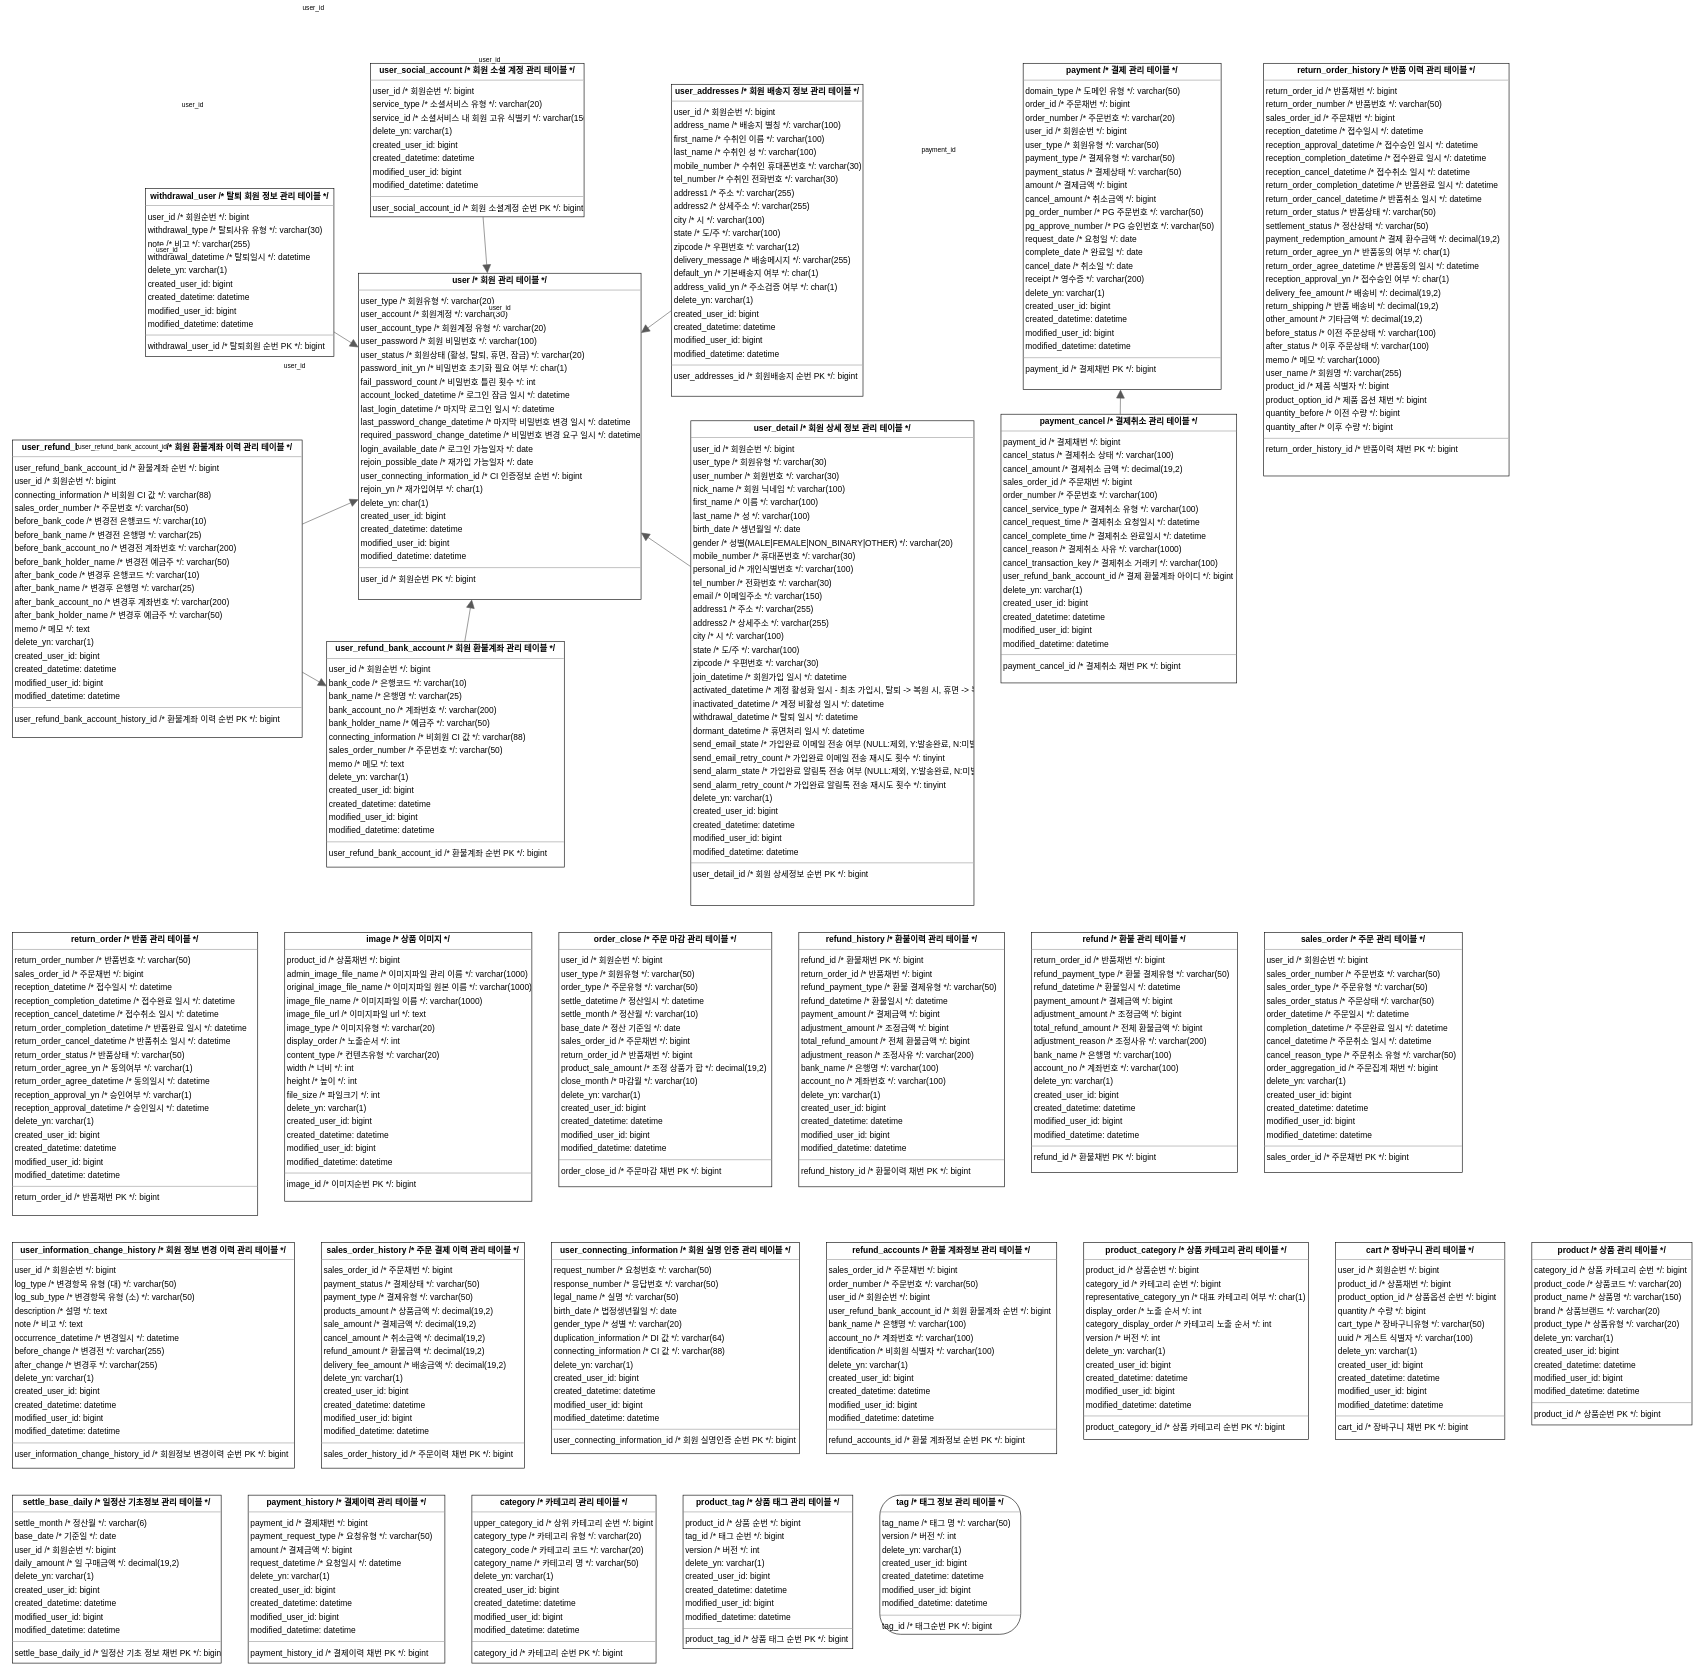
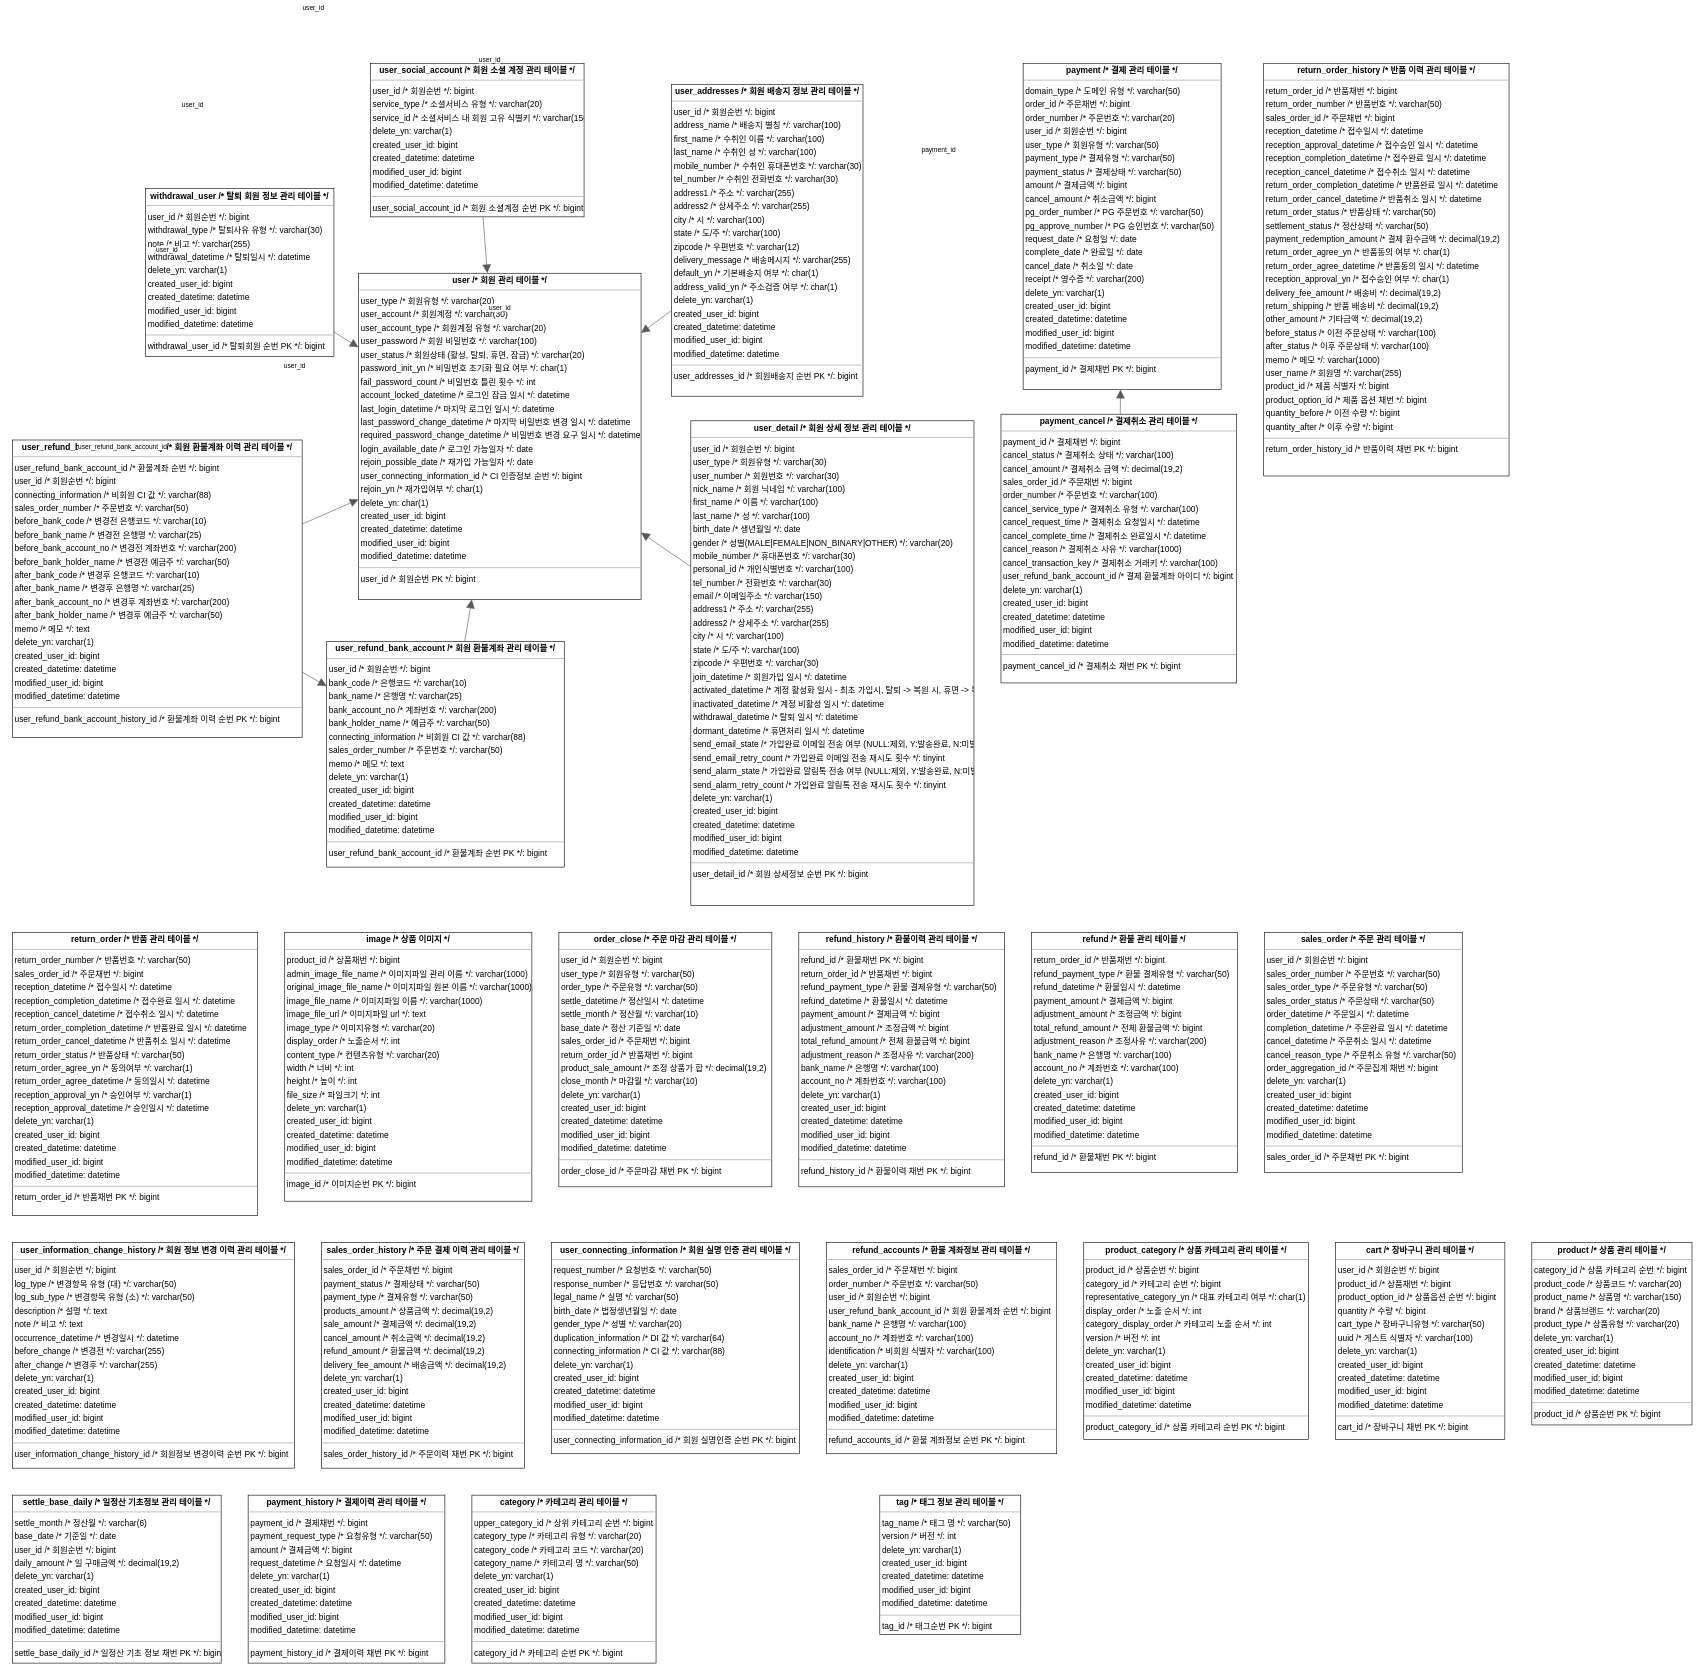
node "tag /* 태그 정보 관리 테이블 */ tag_name /* 태그 명 */: varchar(50) version /* 버전 */: int delete_yn: varchar(1) created_user_id: bigint created_datetime: datetime modified_user_id: bigint modified_datetime: datetime tag_id /* 태그순번 PK */: bigint": shape rounded rectangle -> rectangle
node "product_tag /* 상품 태그 관리 테이블 */ product_id /* 상품 순번 */: bigint tag_id /* 태그 순번 */: bigint version /* 버전 */: int delete_yn: varchar(1) created_user_id: bigint created_datetime: datetime modified_user_id: bigint modified_datetime: datetime product_tag_id /* 상품 태그 순번 PK */: bigint": removed
